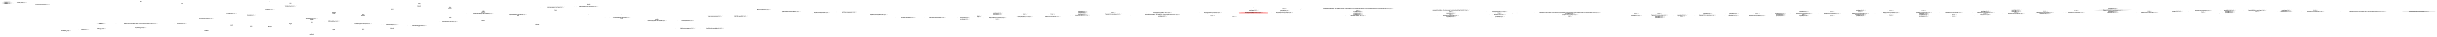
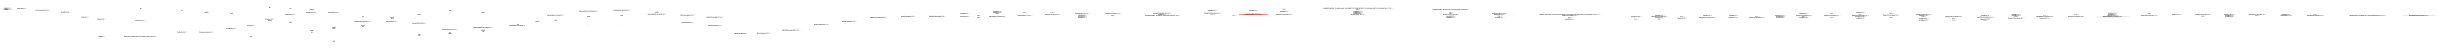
node "UnsupportedOperationException e@@@60@@@['1', '0', '0']": added
